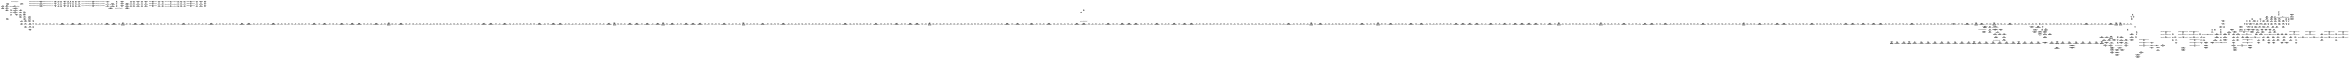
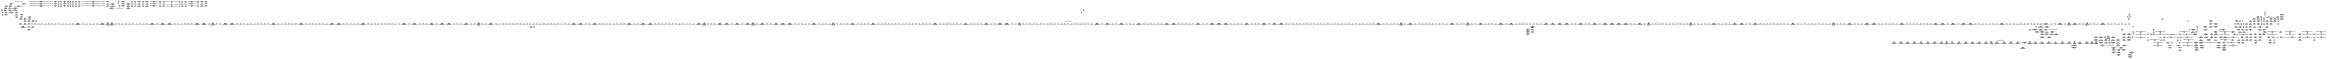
node "CE0x46b5f00": removed
